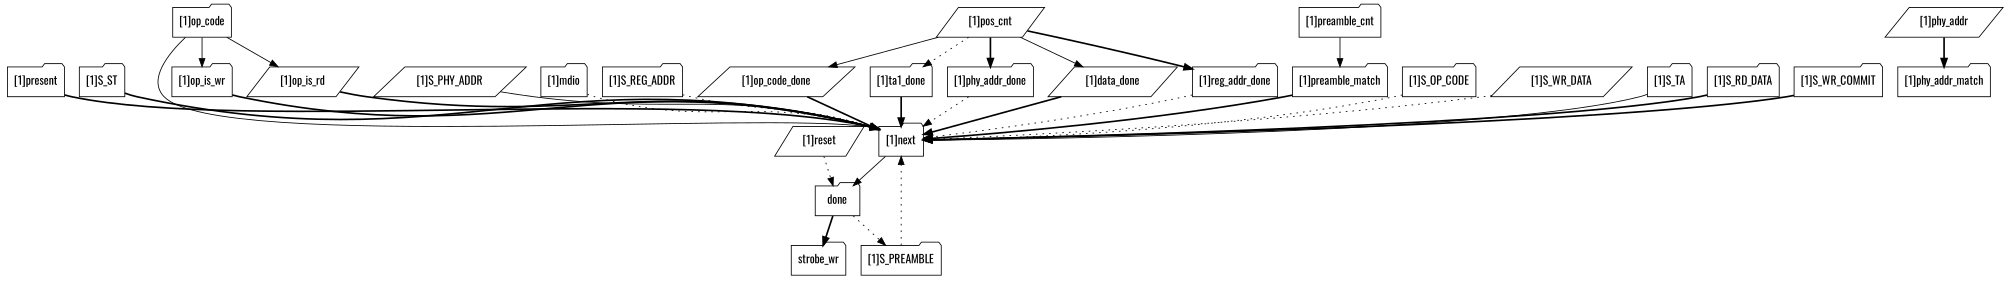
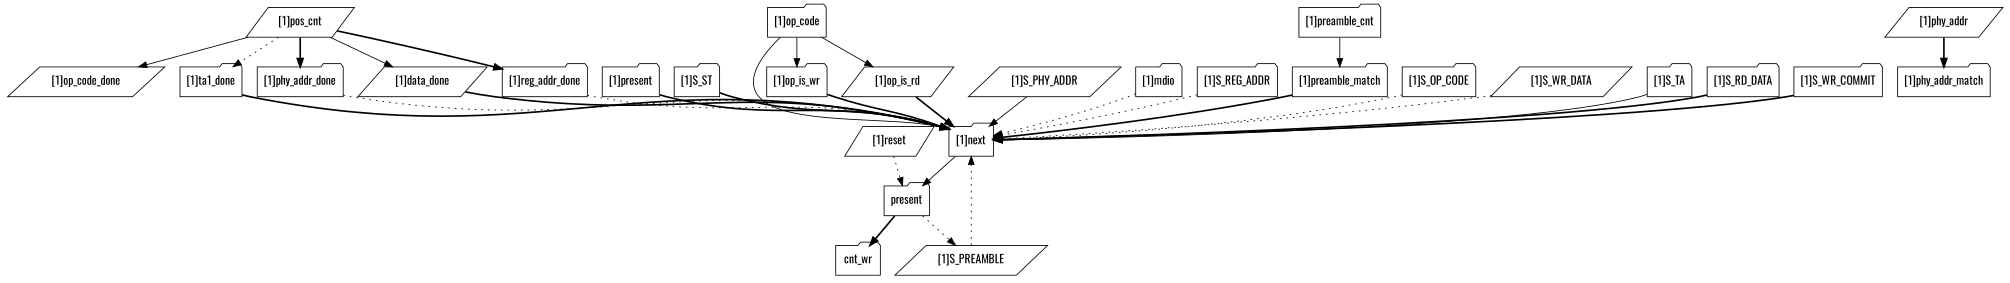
edge "[1]op_code_done" -> "[1]next": removed
node "done": label "done" -> "present"
node "strobe_wr": label "strobe_wr" -> "cnt_wr"
node "[1]S_PREAMBLE": shape folder -> parallelogram
